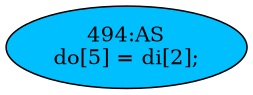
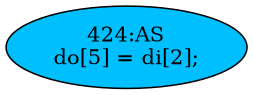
node "494:AS do[5] = di[2];": label "494:AS do[5] = di[2];" -> "424:AS do[5] = di[2];"
